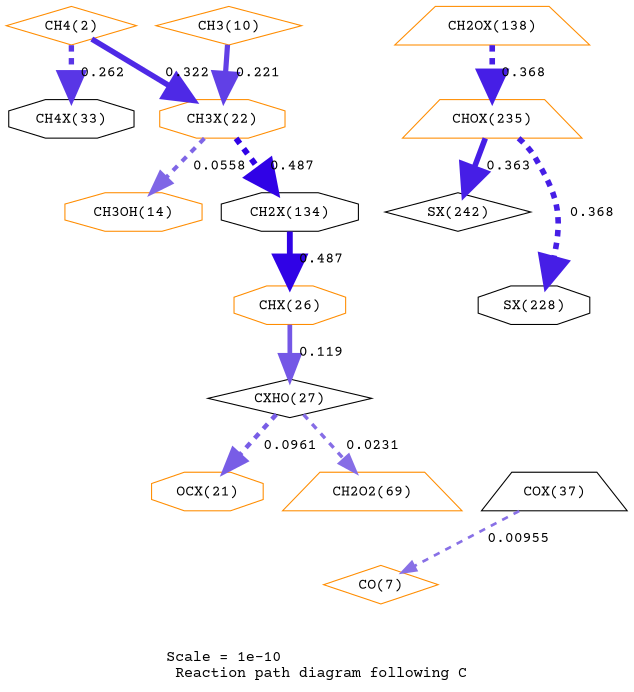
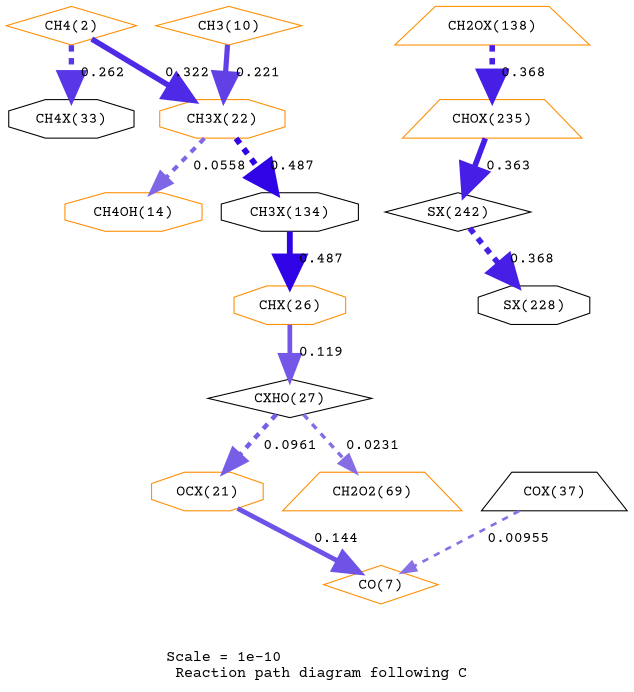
edge "CHOX(235)" -> "SX(228)": now "SX(242)" -> "SX(228)"
node "CH3OH(14)": label "CH3OH(14)" -> "CH4OH(14)"
node "CH2X(134)": label "CH2X(134)" -> "CH3X(134)"
edge "OCX(21)" -> "CO(7)": added, label "0.144"
